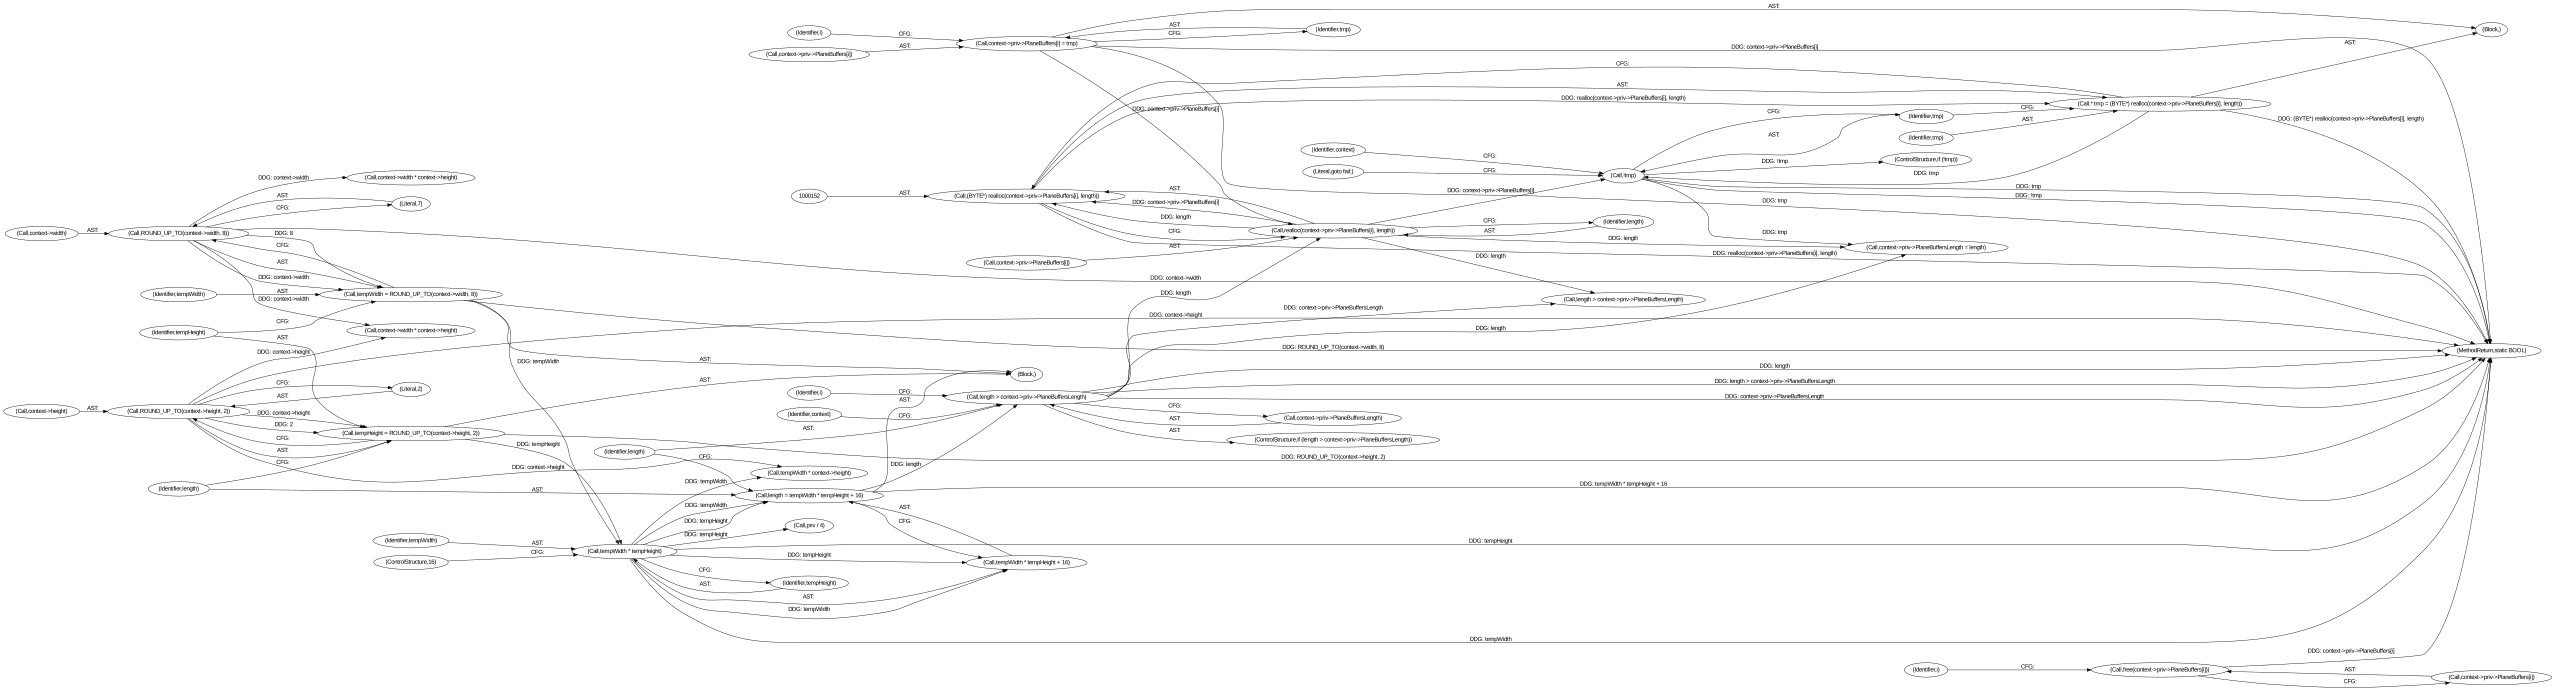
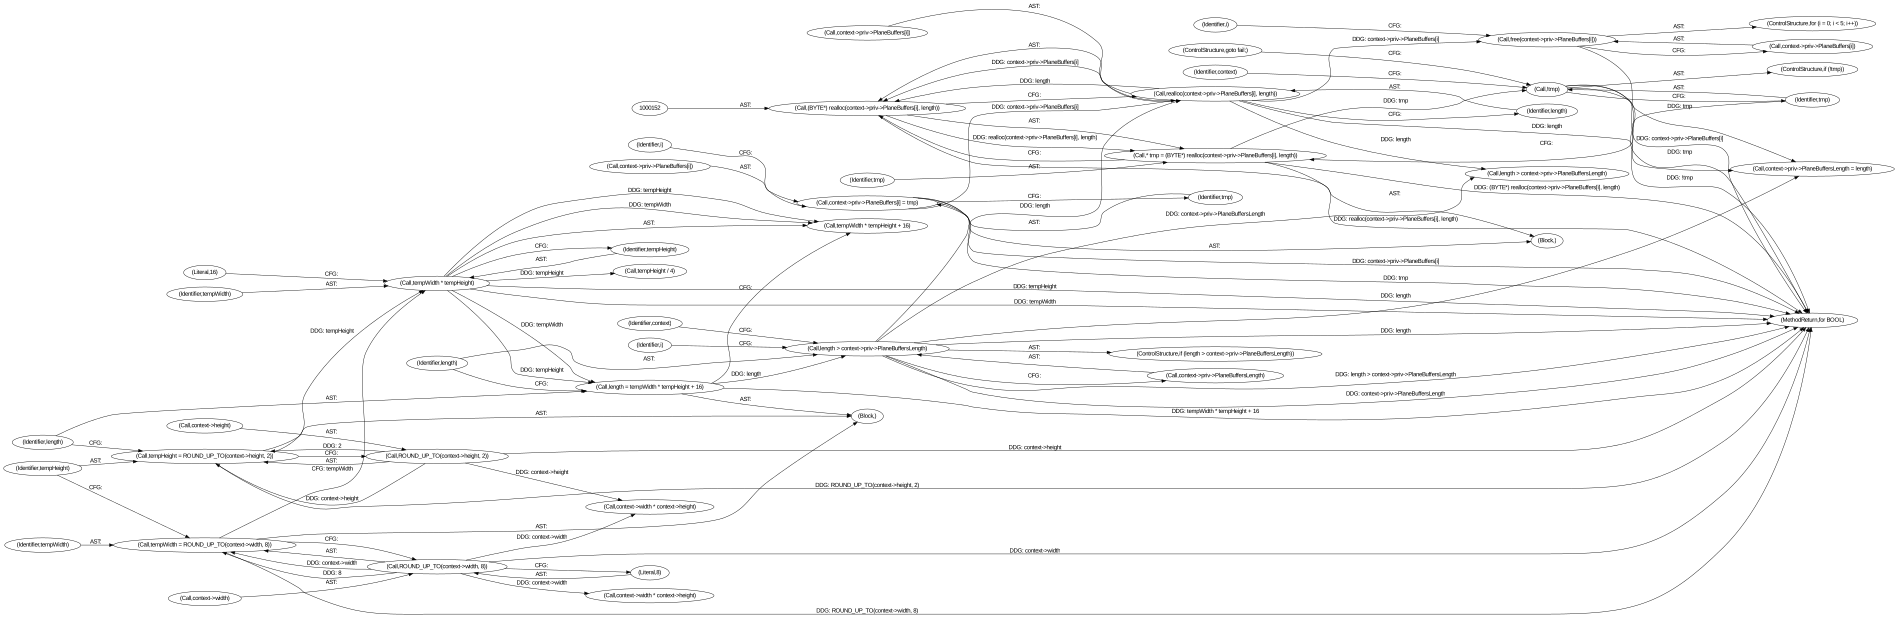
node "(ControlStructure,for (i = 0; i < 5; i++))": added
edge "(Call,!tmp)" -> "(ControlStructure,if (!tmp))": label "DDG: !tmp" -> "AST: "
node "(Literal,goto fail;)": label "(Literal,goto fail;)" -> "(ControlStructure,goto fail;)"
edge "(Call,realloc(context->priv->PlaneBuffers[i], length))" -> "(Call,!tmp)": now "(Call,realloc(context->priv->PlaneBuffers[i], length))" -> "(Call,free(context->priv->PlaneBuffers[i]))"
node "(Literal,7)": label "(Literal,7)" -> "(Literal,8)"
node "(MethodReturn,static BOOL)": label "(MethodReturn,static BOOL)" -> "(MethodReturn,for BOOL)"
edge "(Call,tempWidth = ROUND_UP_TO(context->width, 8))" -> "(Call,tempWidth * tempHeight)": label "DDG: tempWidth" -> "CFG: tempWidth"
node "(Literal,2)": removed
node "(Call,tempWidth * context->height)": removed
edge "(Call,tempWidth * tempHeight + 16)" -> "(Call,length = tempWidth * tempHeight + 16)": removed, label "AST:"
node "(Call,priv / 4)": label "(Call,priv / 4)" -> "(Call,tempHeight / 4)"
node "(ControlStructure,16)": label "(ControlStructure,16)" -> "(Literal,16)"
